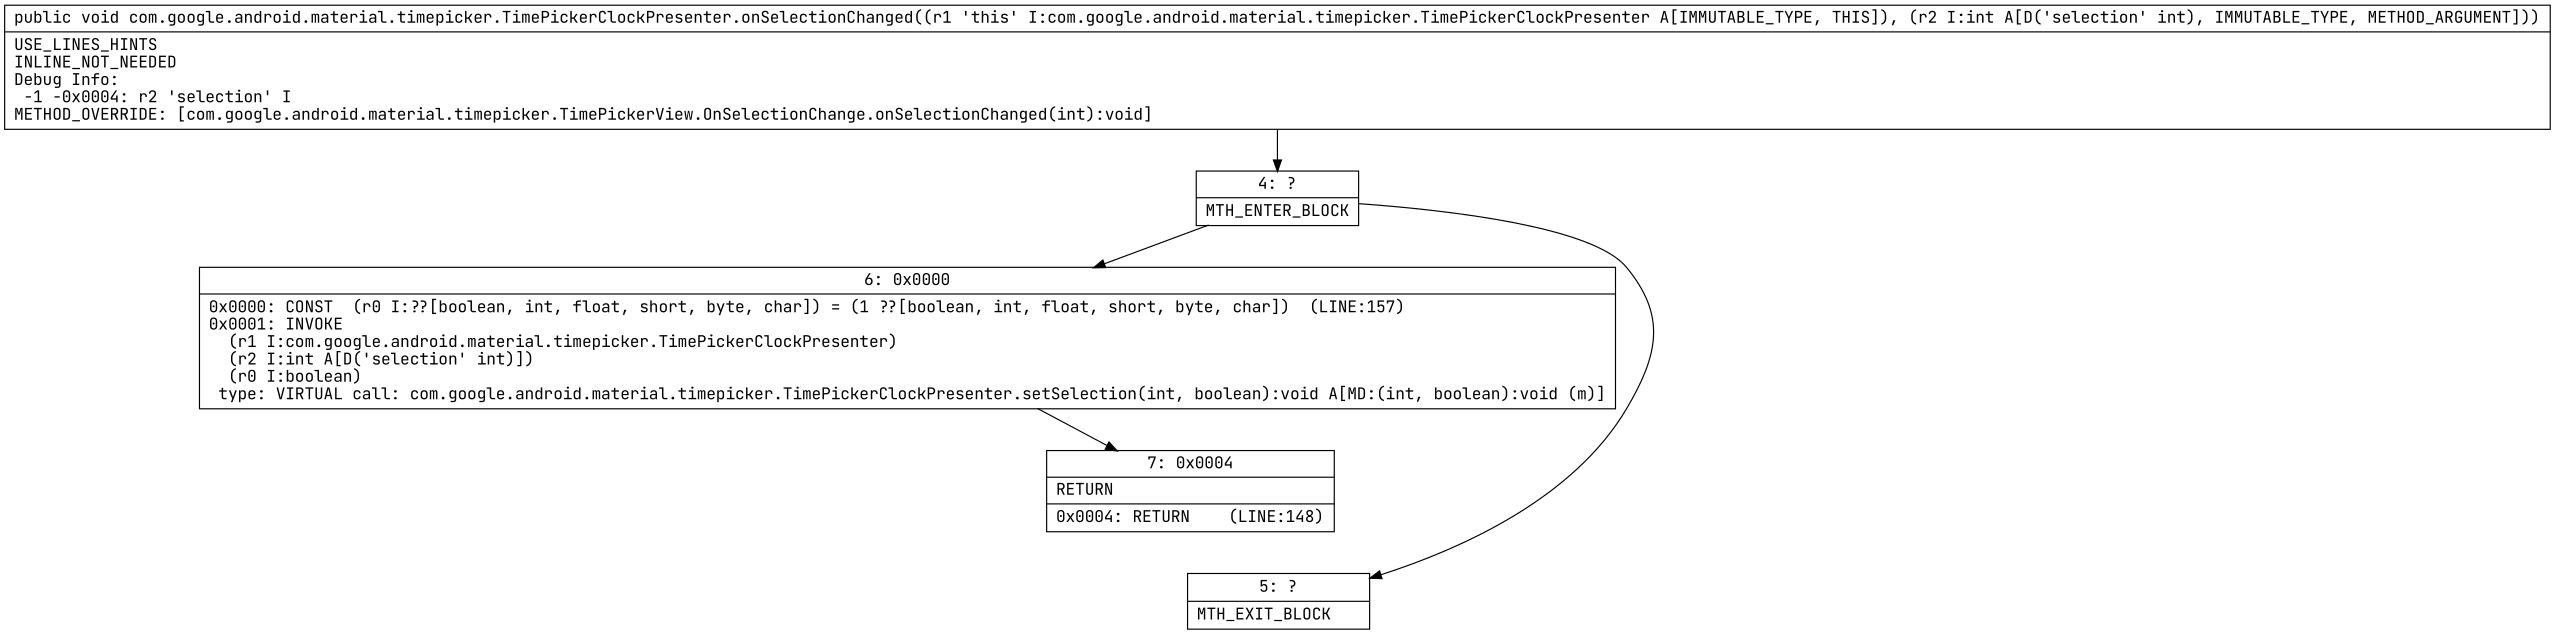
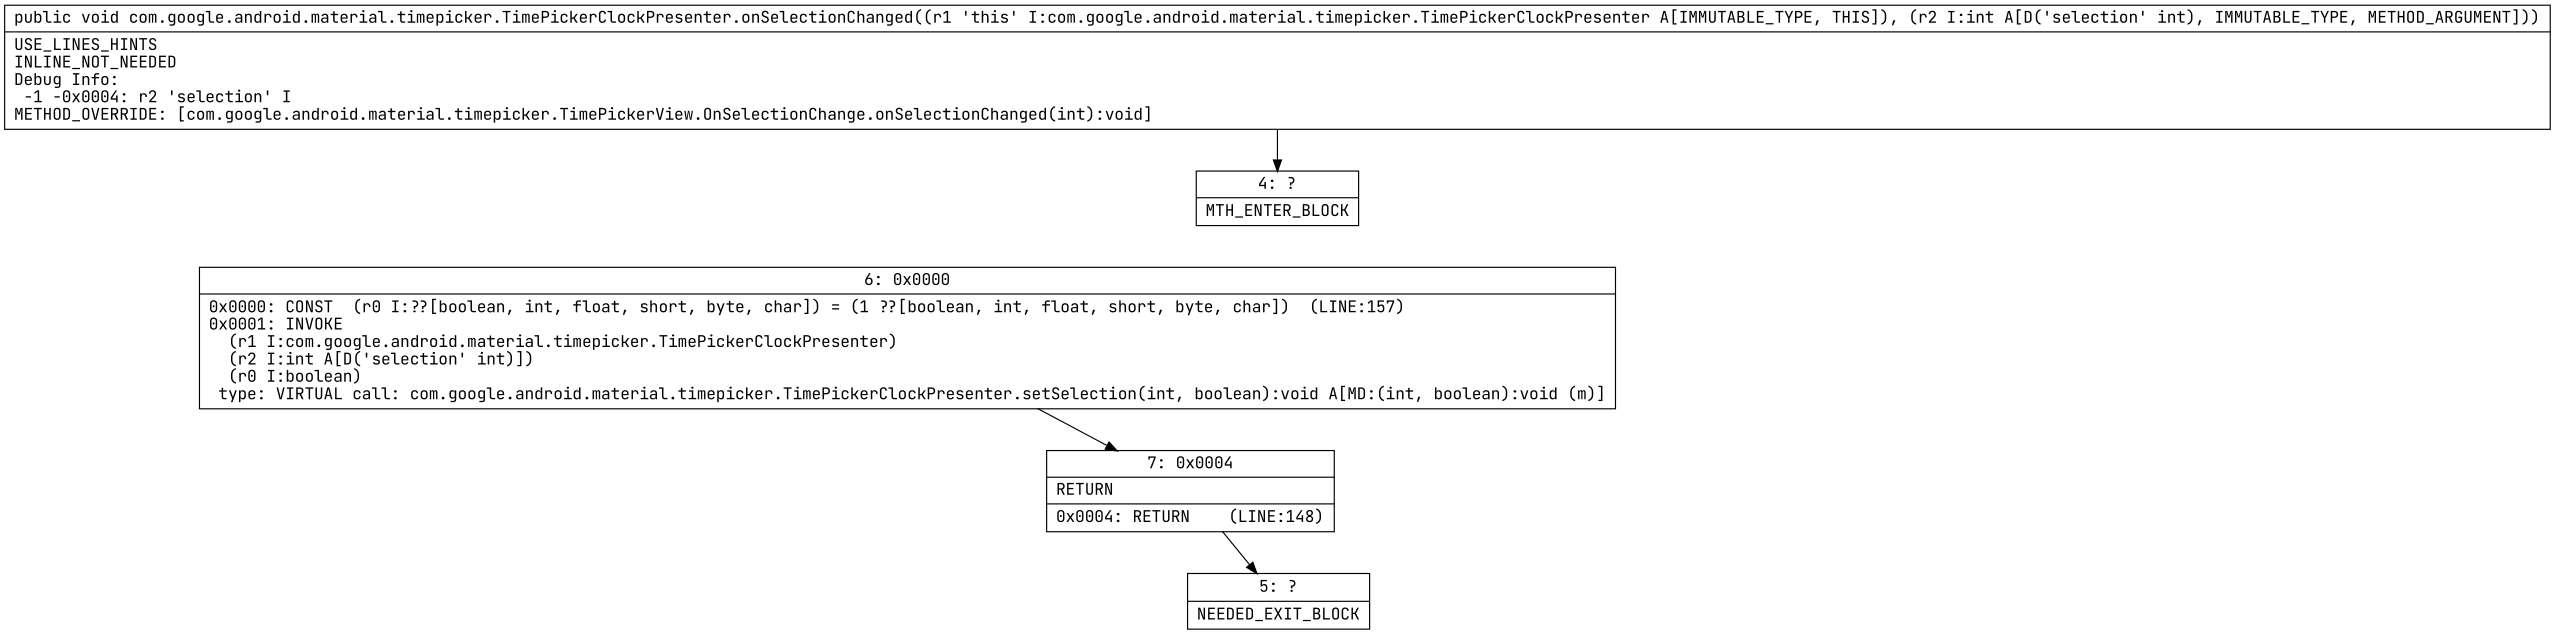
edge "4: ?" -> "6: 0x0000": removed
edge "4: ?" -> "5: ?": now "7: 0x0004" -> "5: ?"
node "5: ?": text "MTH_EXIT_BLOCK" -> "NEEDED_EXIT_BLOCK"
